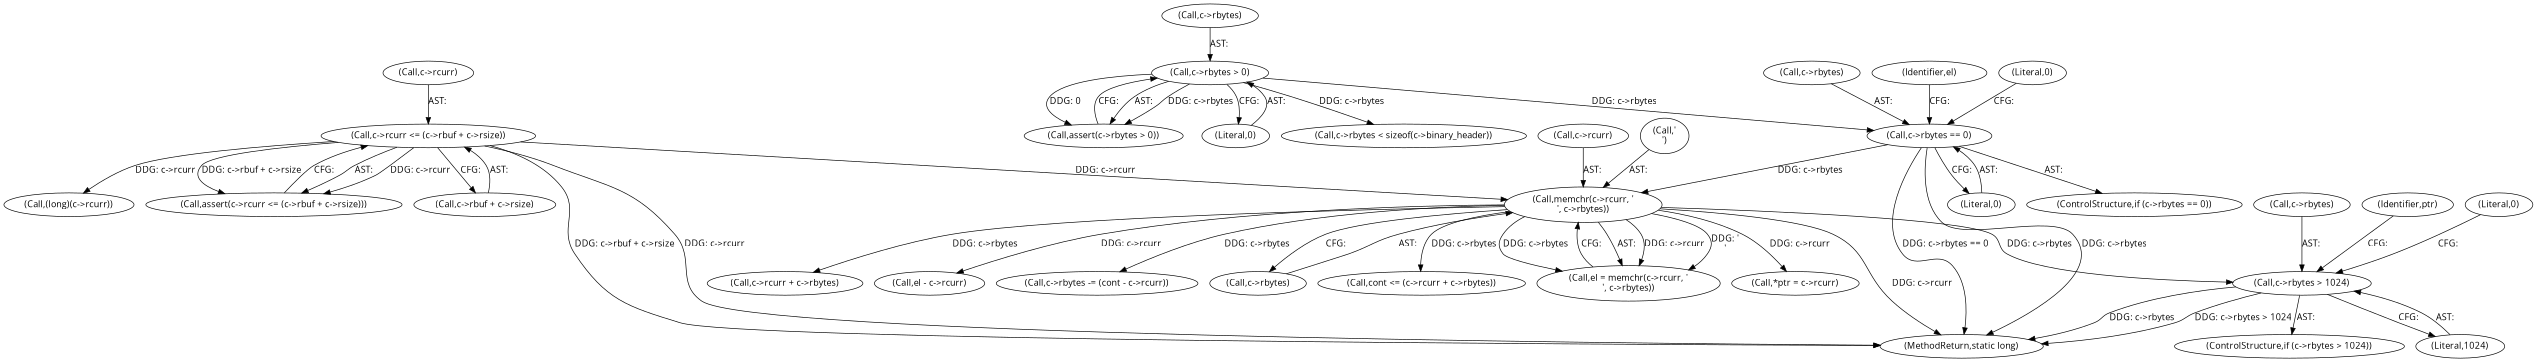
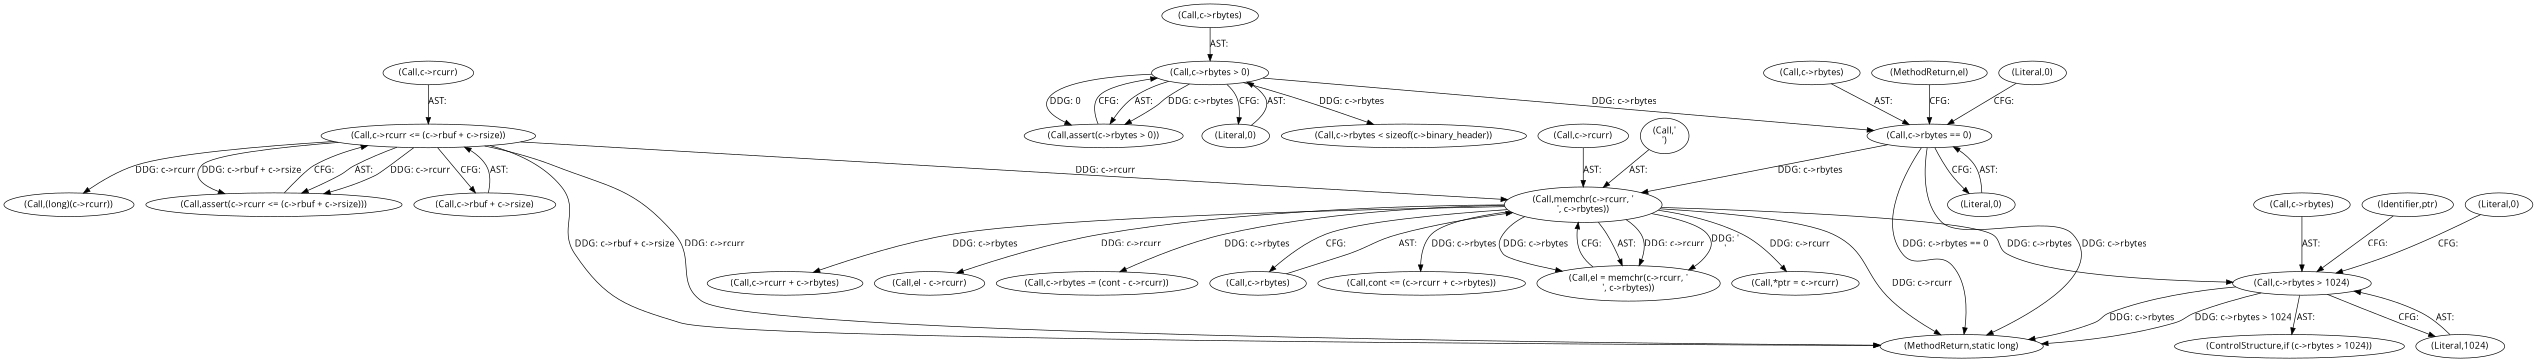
node "(Identifier,el)": label "(Identifier,el)" -> "(MethodReturn,el)"
node "(ControlStructure,if (c->rbytes == 0))": removed
